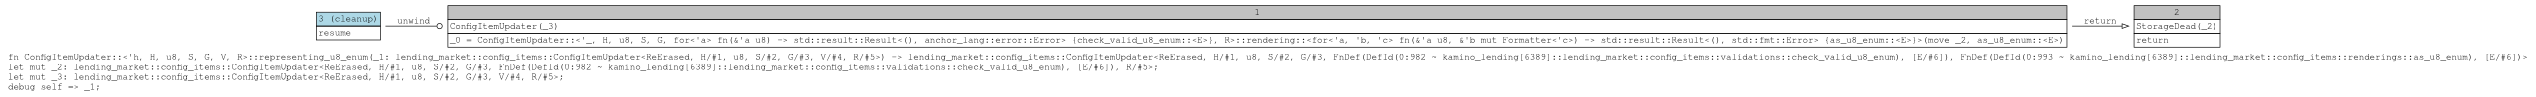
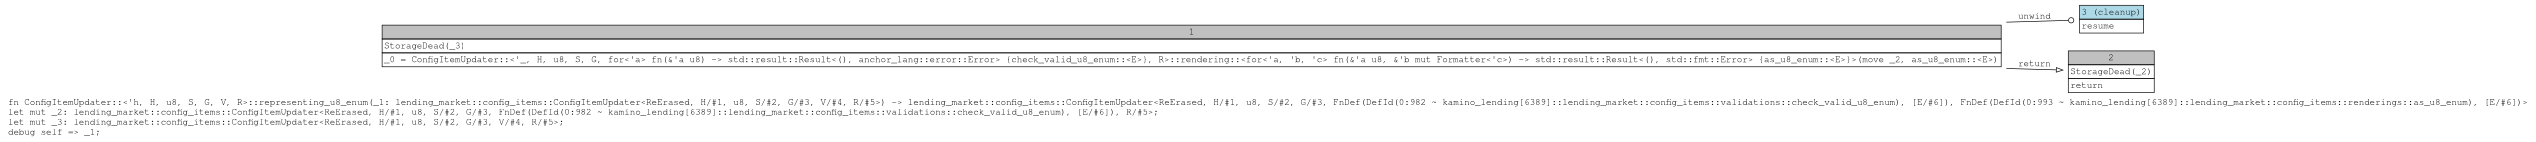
edge "3 (cleanup)" -> "1": reversed
node "1": text "ConfigItemUpdater(_3)" -> "StorageDead(_3)"
